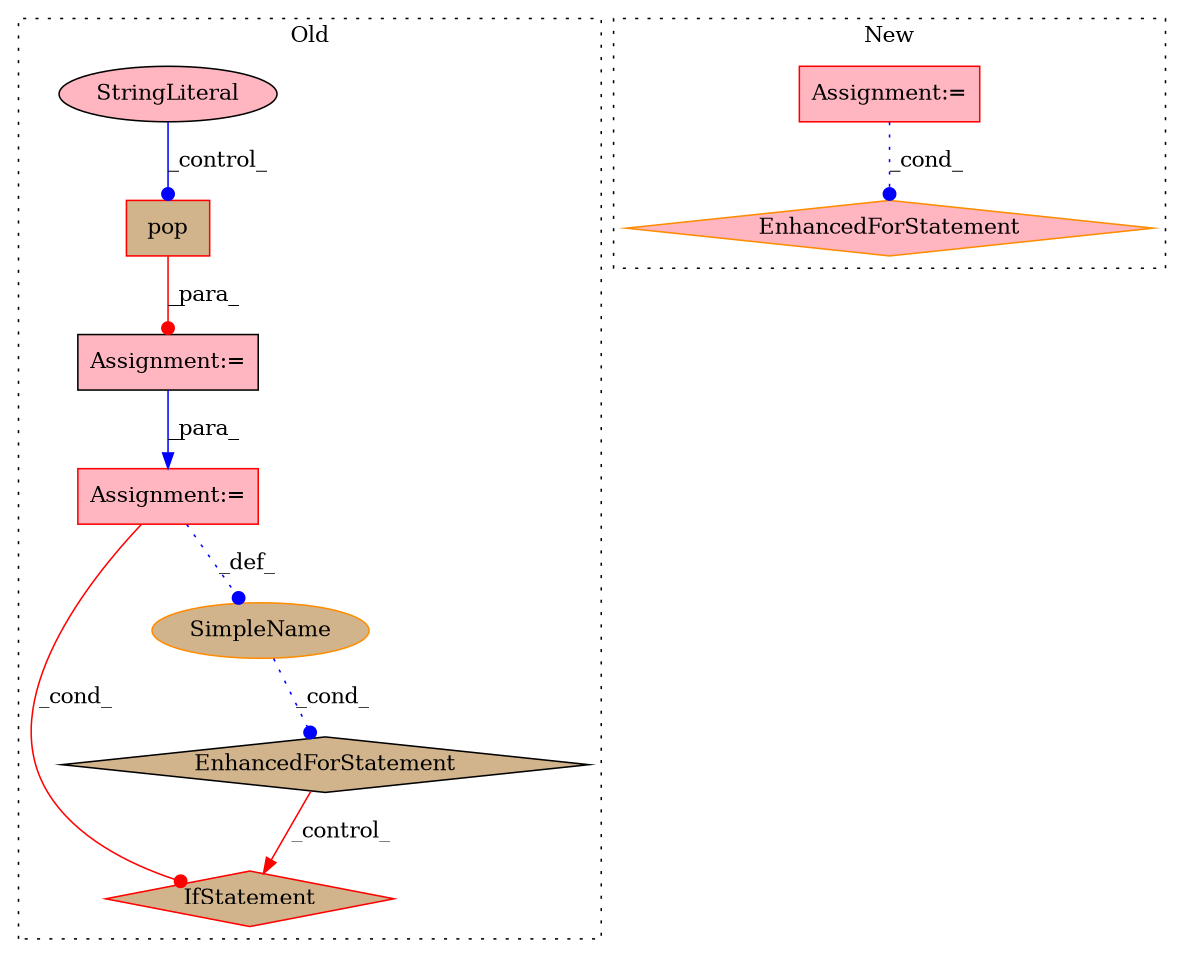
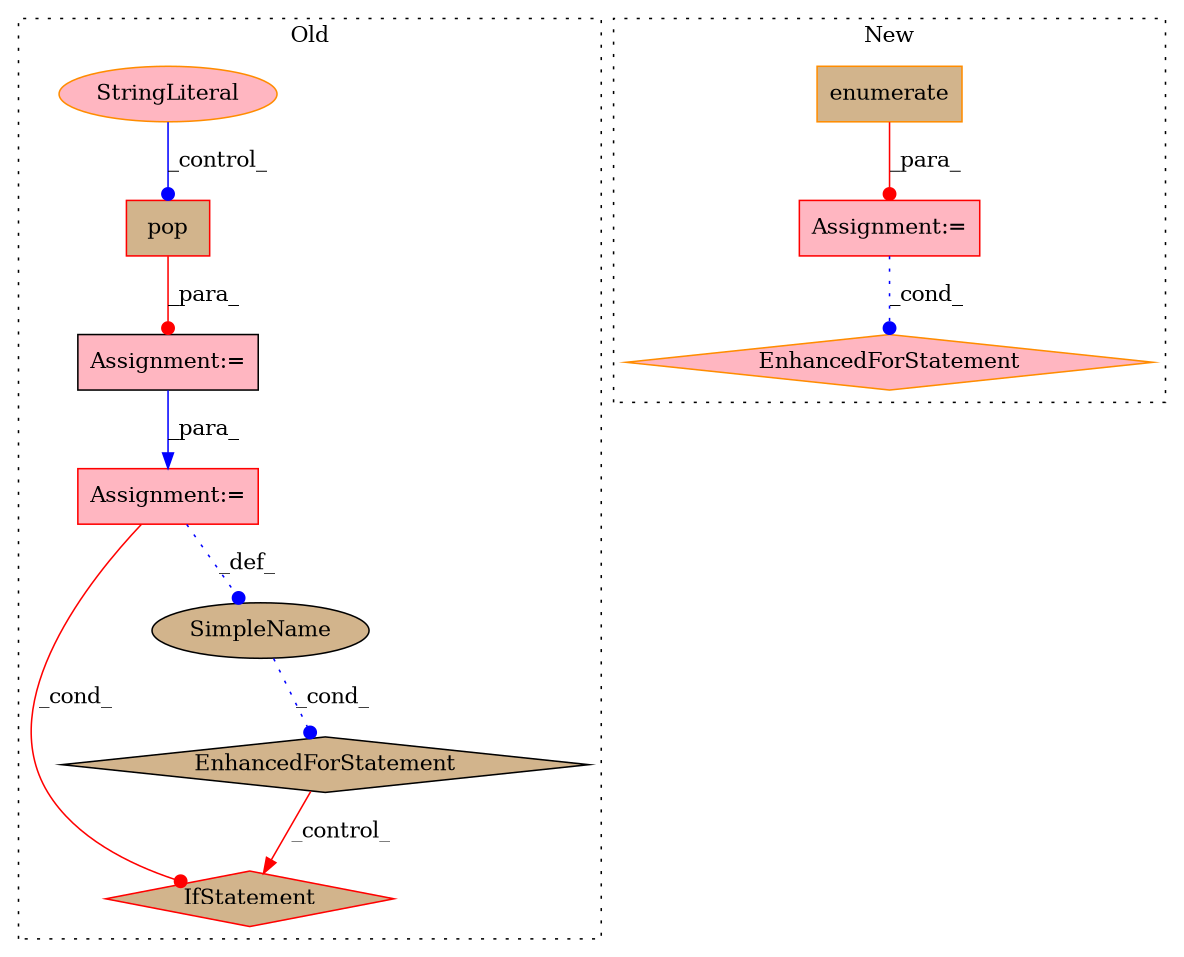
node "StringLiteral": color black -> darkorange
node "enumerate": added
node "SimpleName": color darkorange -> black
